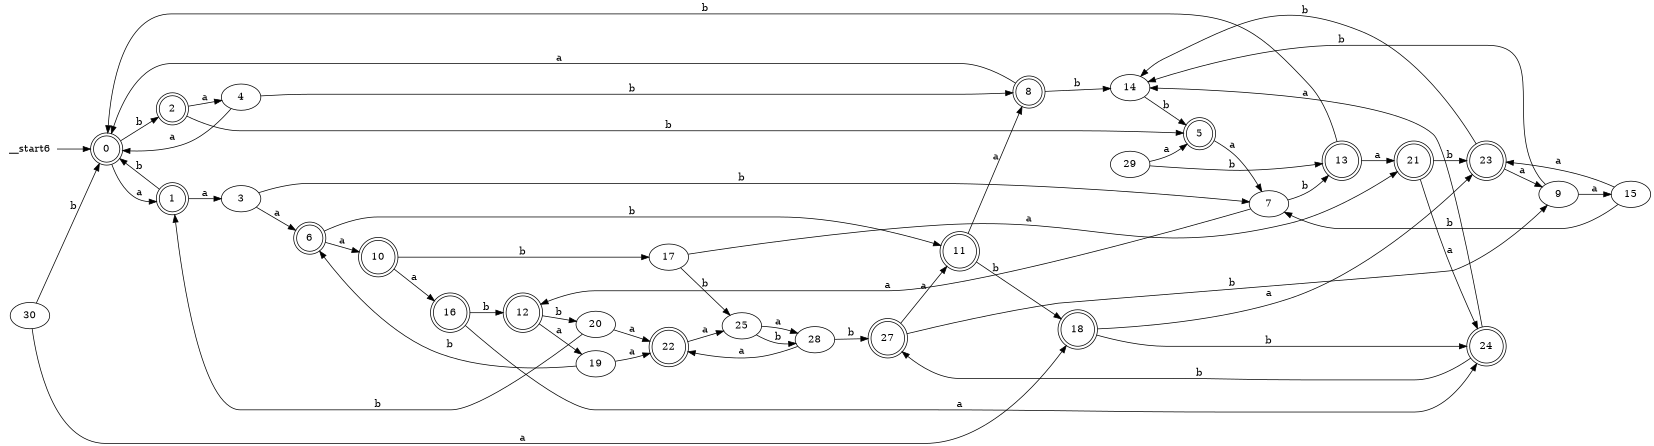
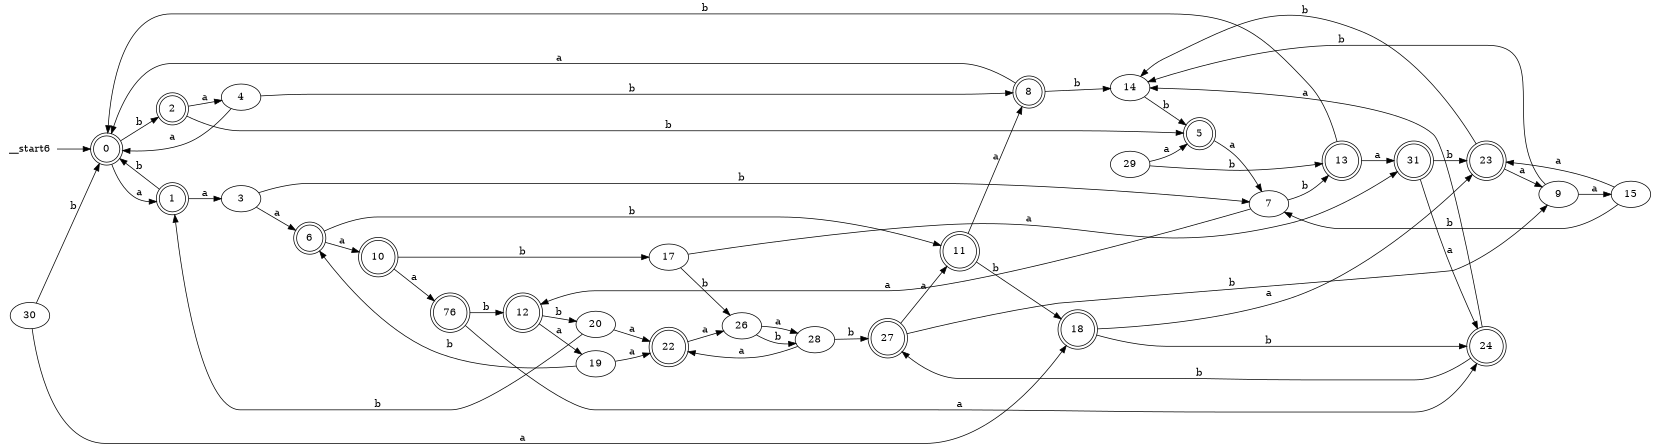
node "21": label "21" -> "31"
node "16": label "16" -> "76"
node "25": label "25" -> "26"
